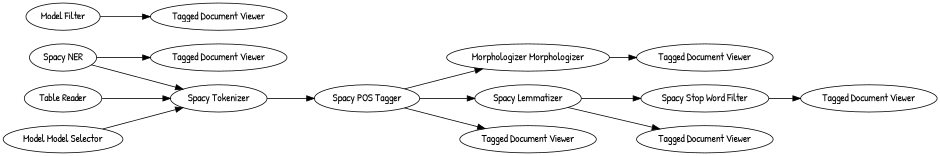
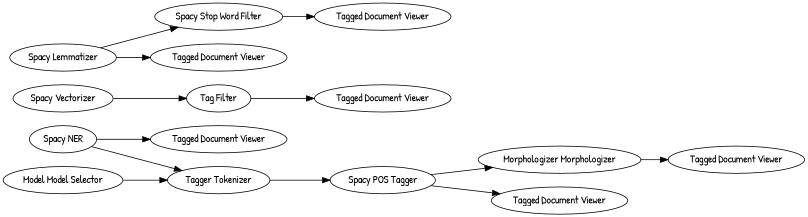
node "Model Filter": label "Model Filter" -> "Tag Filter"
node "Spacy Vectorizer": added
node "Table Reader": removed
node "Spacy Tokenizer": label "Spacy Tokenizer" -> "Tagger Tokenizer"
edge "Spacy POS Tagger" -> "Spacy Lemmatizer": removed
